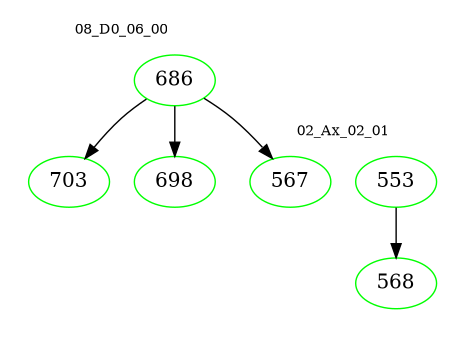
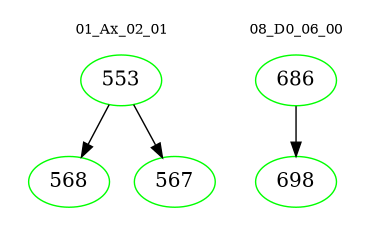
edge "686" -> "567": now "553" -> "567"
cluster "02_Ax_02_01": label "02_Ax_02_01" -> "01_Ax_02_01"
node "703": removed
